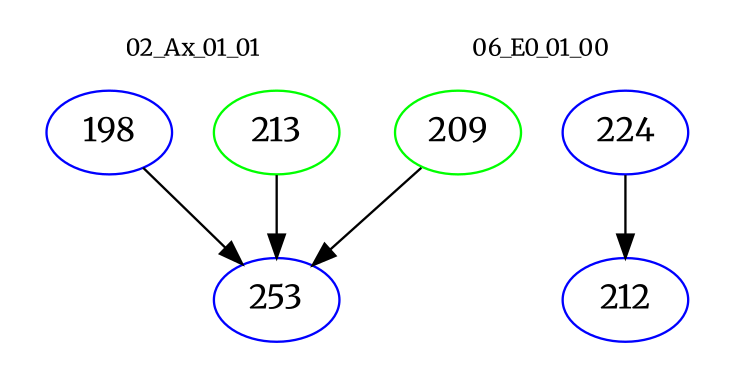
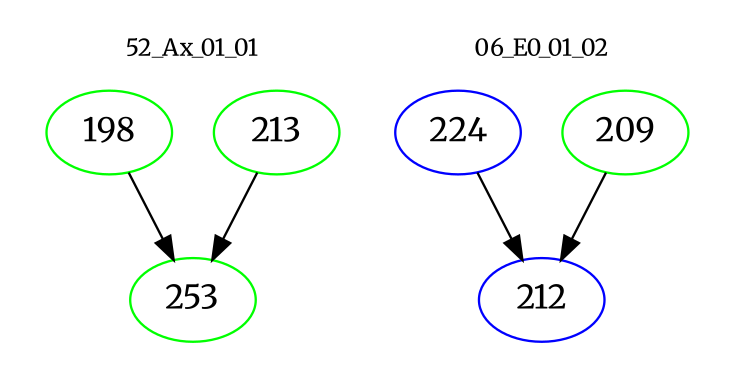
cluster "02_Ax_01_01": label "02_Ax_01_01" -> "52_Ax_01_01"
cluster "06_E0_01_00": label "06_E0_01_00" -> "06_E0_01_02"
node "198": color blue -> green
edge "209" -> "253": now "209" -> "212"
node "253": color blue -> green
